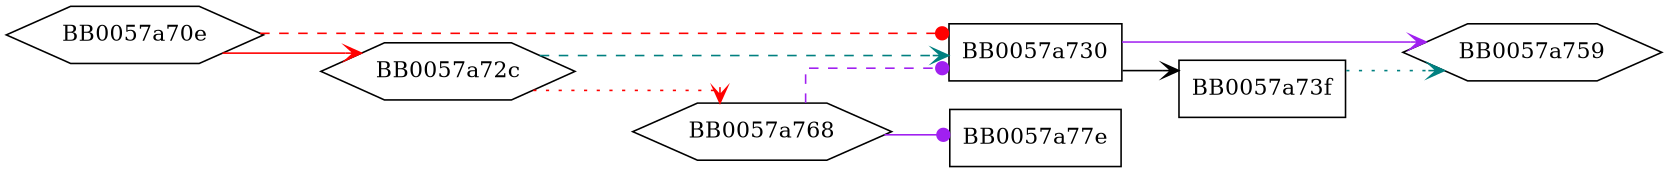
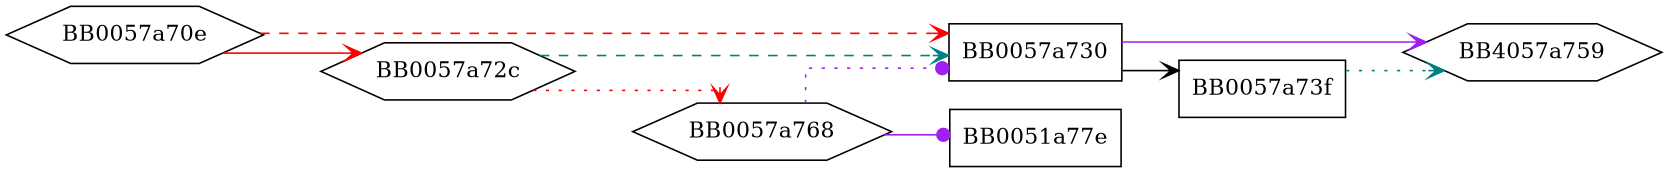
edge "BB0057a70e" -> "BB0057a730": arrowhead dot -> vee
node "BB0057a759": label "BB0057a759" -> "BB4057a759"
edge "BB0057a768" -> "BB0057a730": style dashed -> dotted
node "BB0057a77e": label "BB0057a77e" -> "BB0051a77e"
